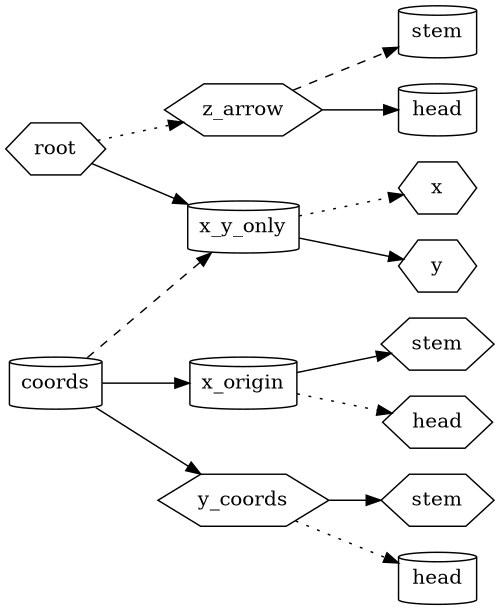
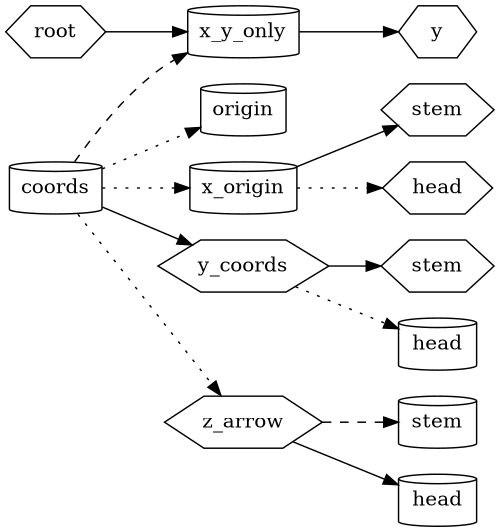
node "origin": added
edge "root" -> "z_arrow": now "coords" -> "z_arrow"
node "x": removed
edge "coords" -> "x_origin": style solid -> dotted
